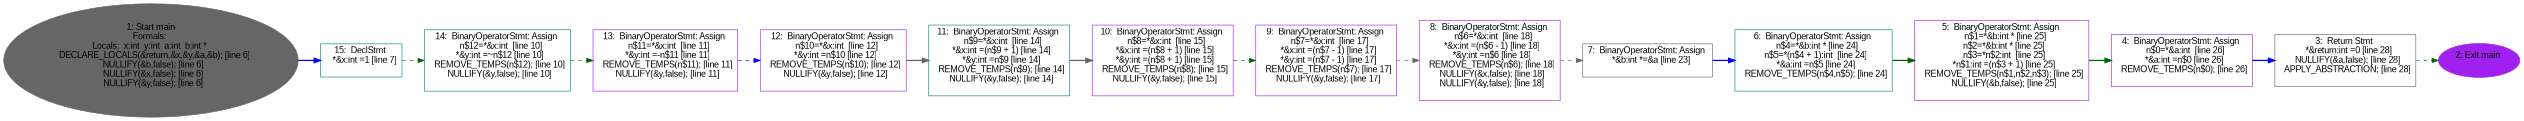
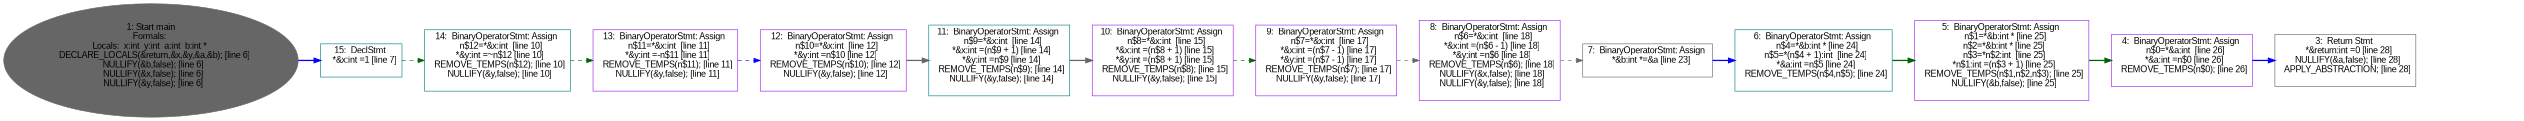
node "2: Exit main": removed
